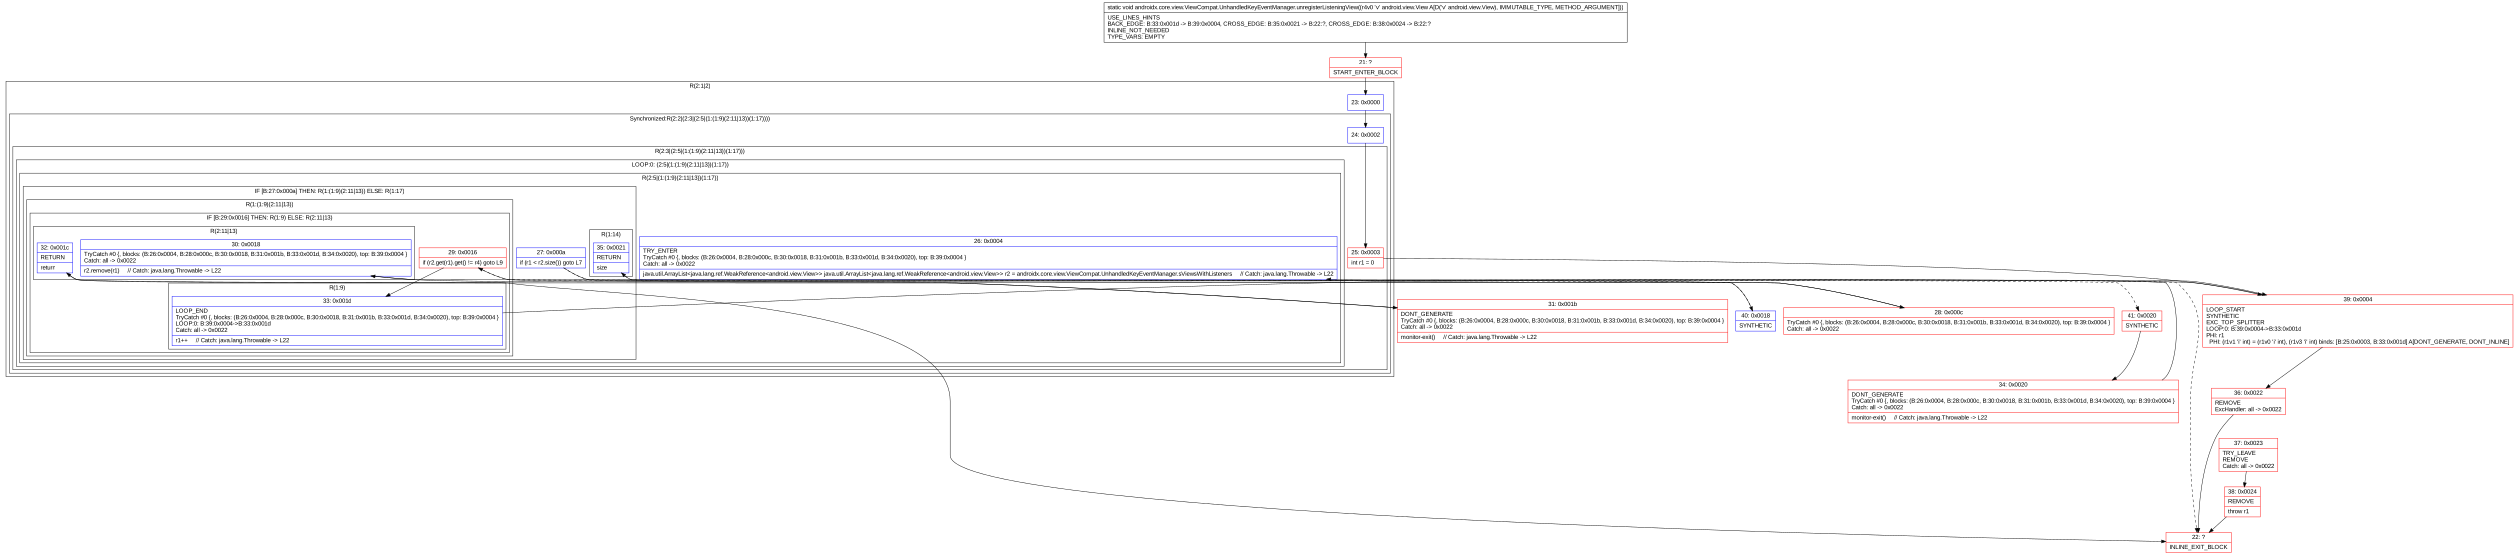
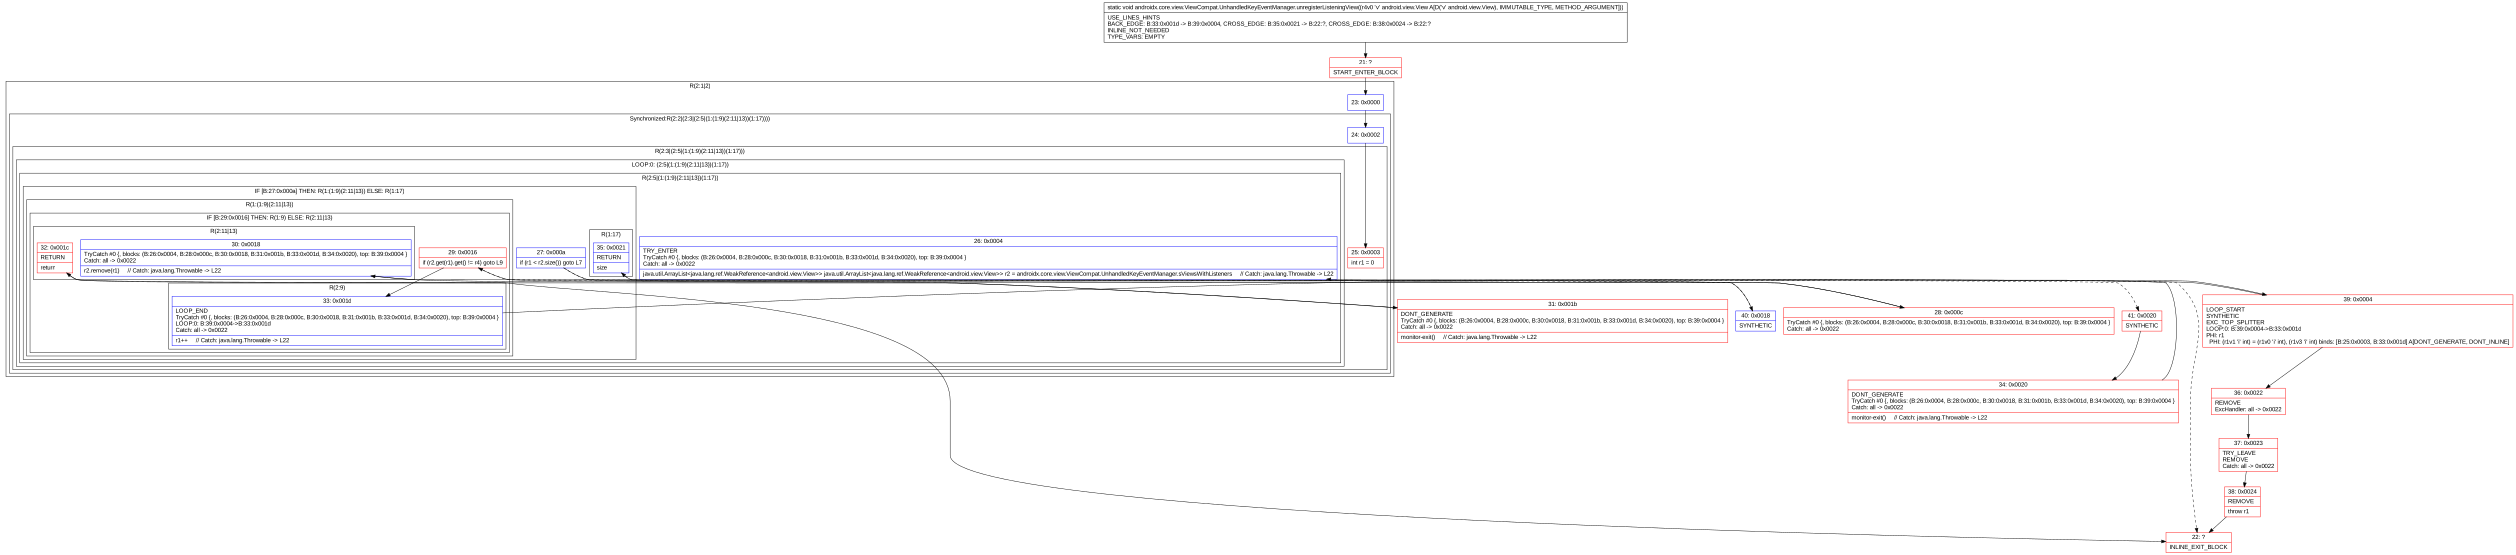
cluster "R(1:14)": label "R(1:14)" -> "R(1:17)"
node "32: 0x001c": color blue -> red
edge "25: 0x0003" -> "39: 0x0004": removed
cluster "R(1:9)": label "R(1:9)" -> "R(2:9)"
edge "36: 0x0022" -> "22: ?": now "36: 0x0022" -> "37: 0x0023"
